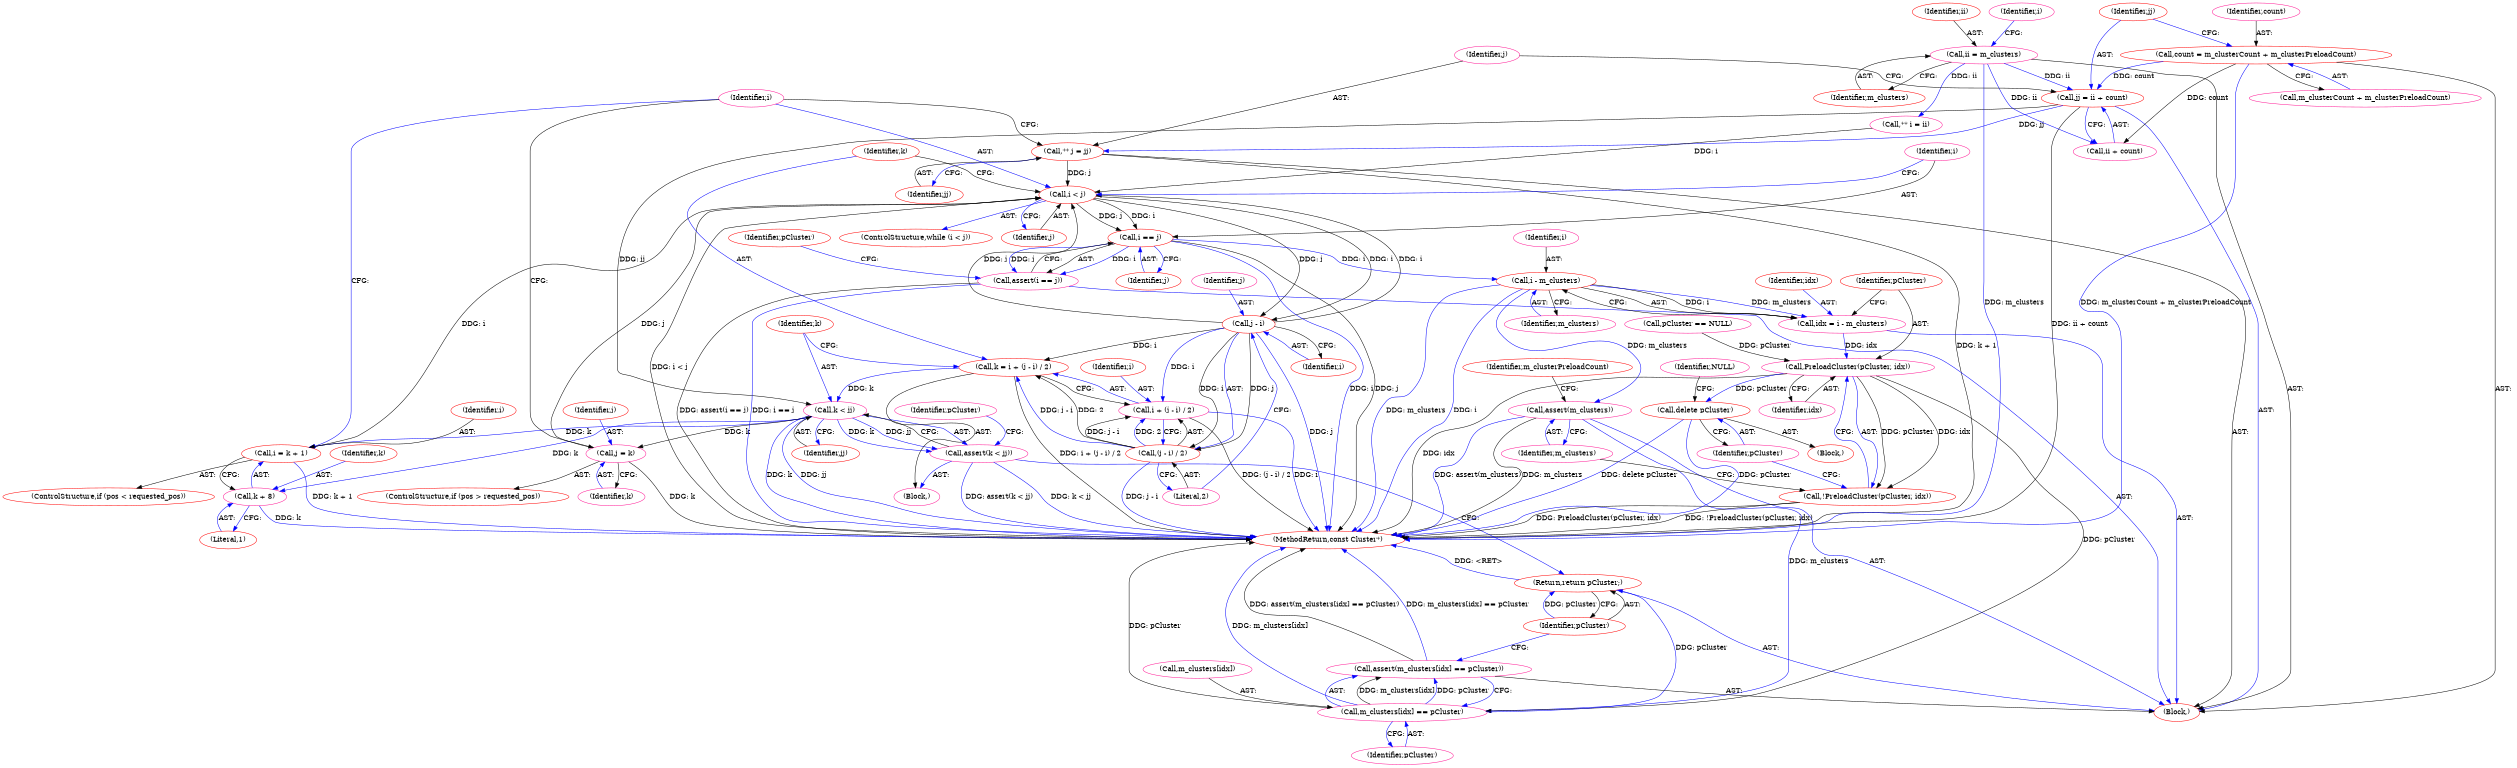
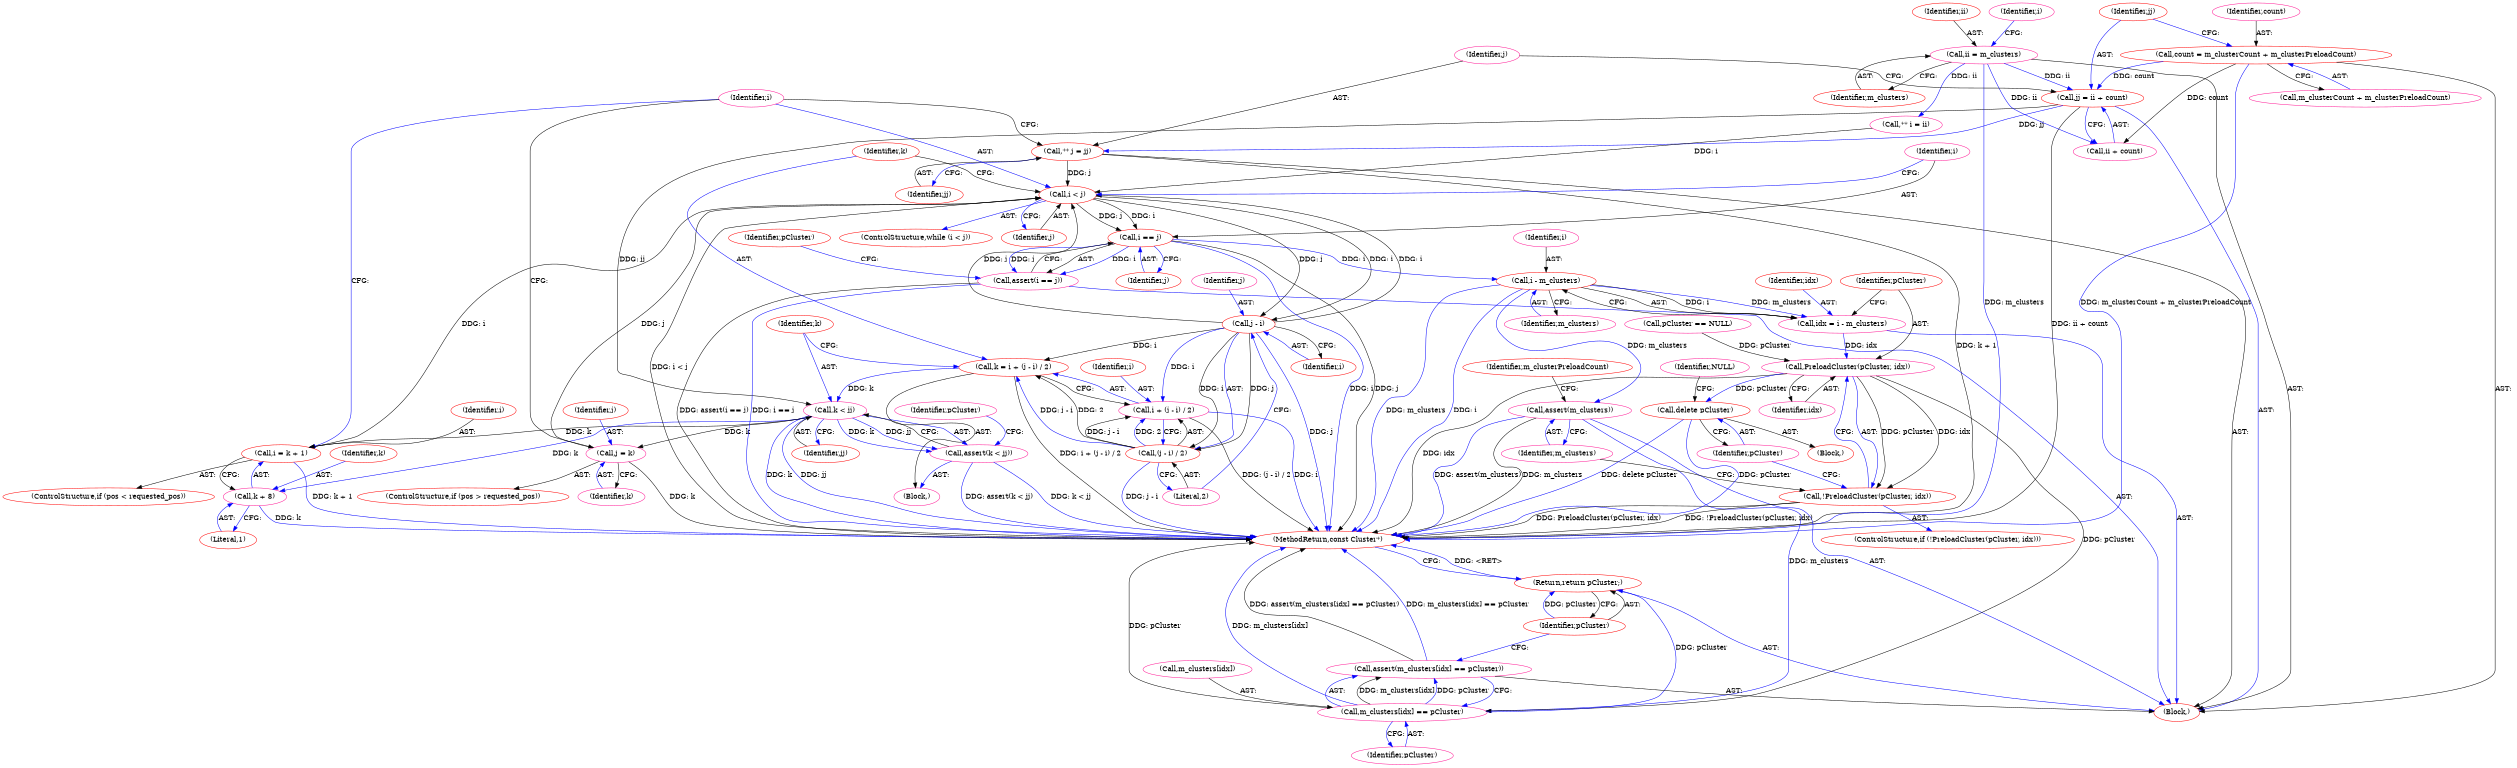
edge "(Call,k < jj)" -> "(Call,i = k + 1)": color blue -> black
edge "(Call,assert(k < jj))" -> "(Return,return pCluster;)": now "(MethodReturn,const Cluster*)" -> "(Return,return pCluster;)"
node "(ControlStructure,if (!PreloadCluster(pCluster, idx)))": added
